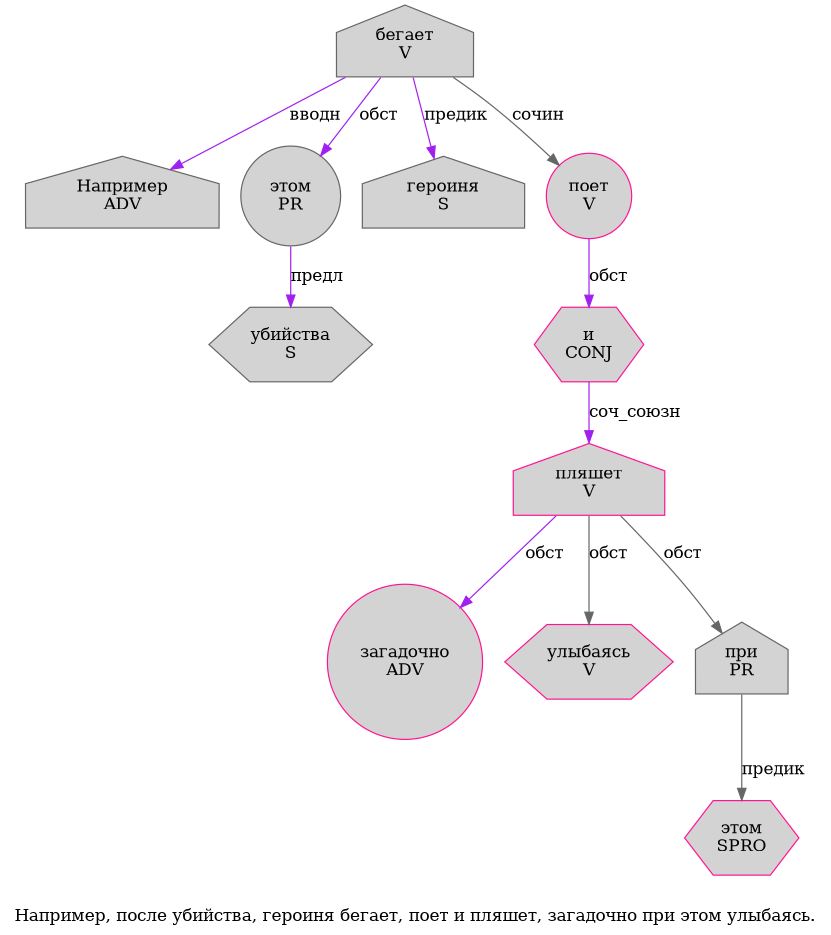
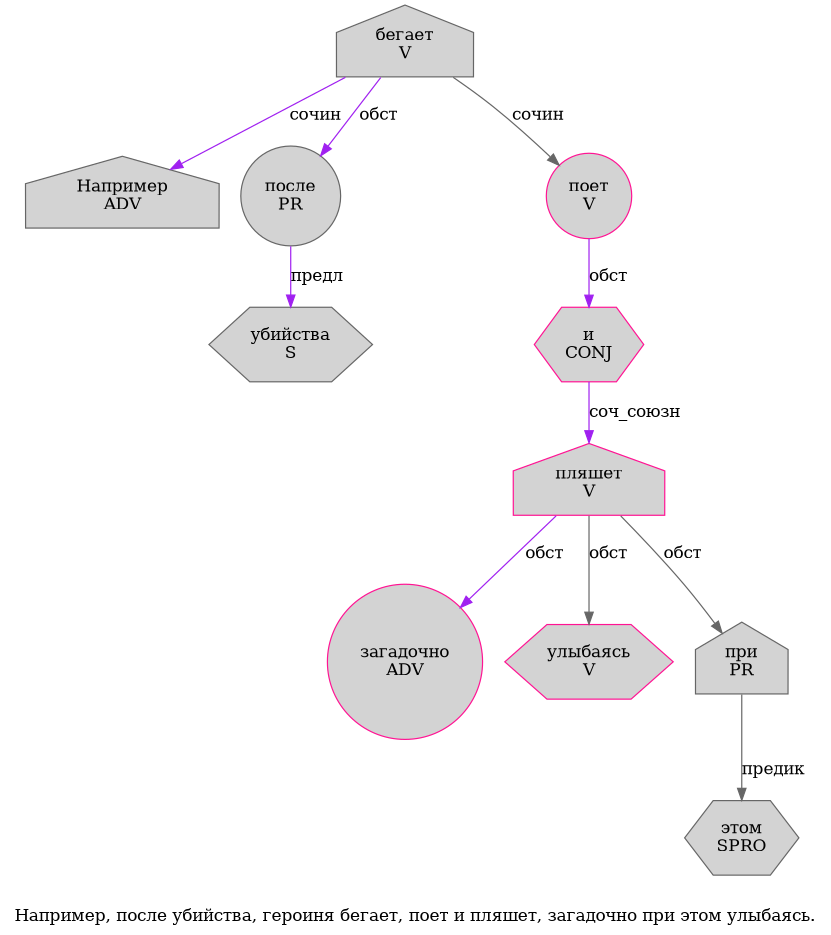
edge "бегает V" -> "Например ADV": label "вводн" -> "сочин"
node "этом PR": label "этом PR" -> "после PR"
node "героиня S": removed
node "этом SPRO": color deeppink -> gray40
